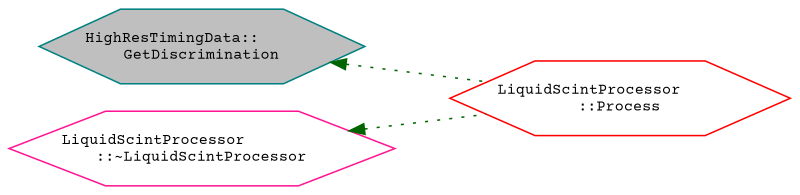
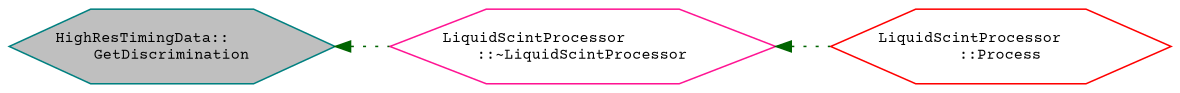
edge "LiquidScintProcessor ::Process" -> "HighResTimingData:: GetDiscrimination": now "LiquidScintProcessor ::~LiquidScintProcessor" -> "HighResTimingData:: GetDiscrimination"
